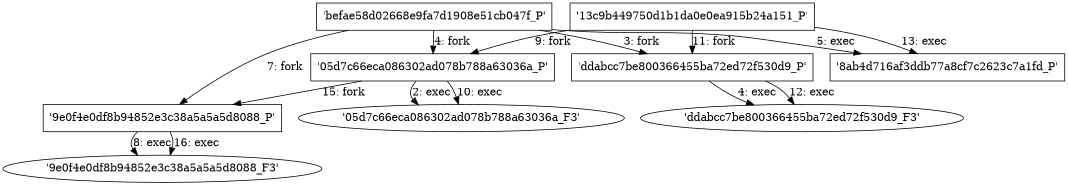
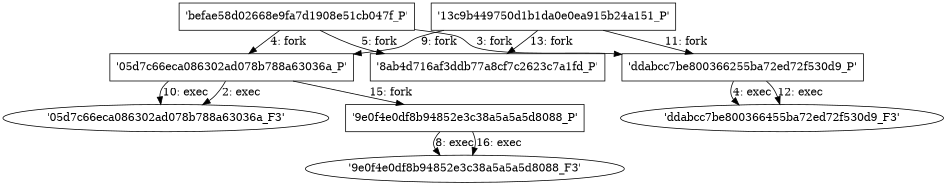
edge "'befae58d02668e9fa7d1908e51cb047f_P'" -> "'8ab4d716af3ddb77a8cf7c2623c7a1fd_P'": label "5: exec" -> "5: fork"
edge "'13c9b449750d1b1da0e0ea915b24a151_P'" -> "'8ab4d716af3ddb77a8cf7c2623c7a1fd_P'": label "13: exec" -> "13: fork"
edge "'befae58d02668e9fa7d1908e51cb047f_P'" -> "'9e0f4e0df8b94852e3c38a5a5a5d8088_P'": removed, label "7: fork"
node "'ddabcc7be800366455ba72ed72f530d9_P'": label "'ddabcc7be800366455ba72ed72f530d9_P'" -> "'ddabcc7be800366255ba72ed72f530d9_P'"
